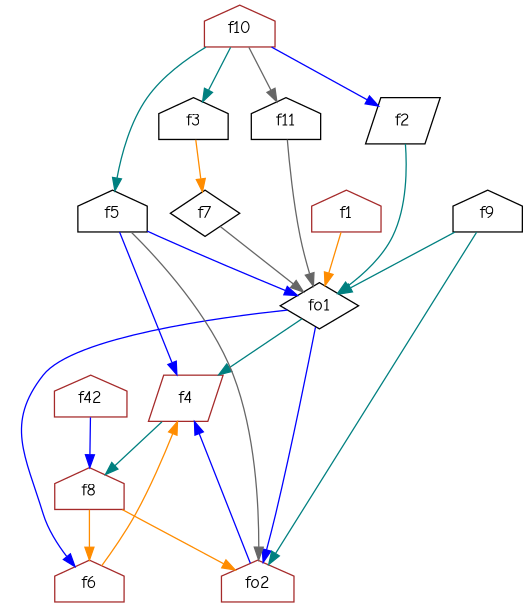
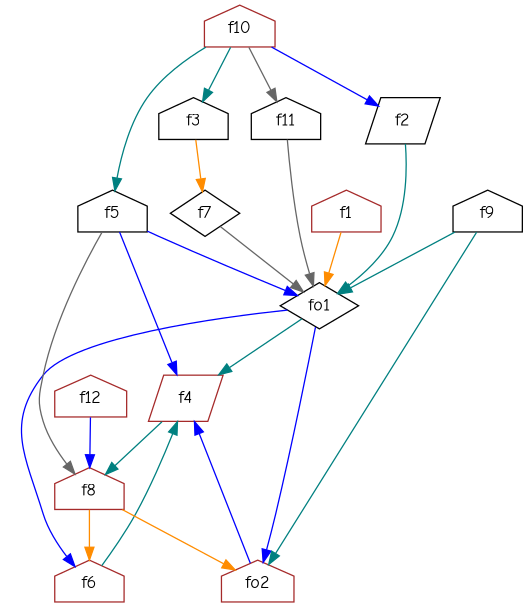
edge "f5" -> "fo2": now "f5" -> "f8"
node "f42": label "f42" -> "f12"
edge "f6" -> "f4": color darkorange -> teal
